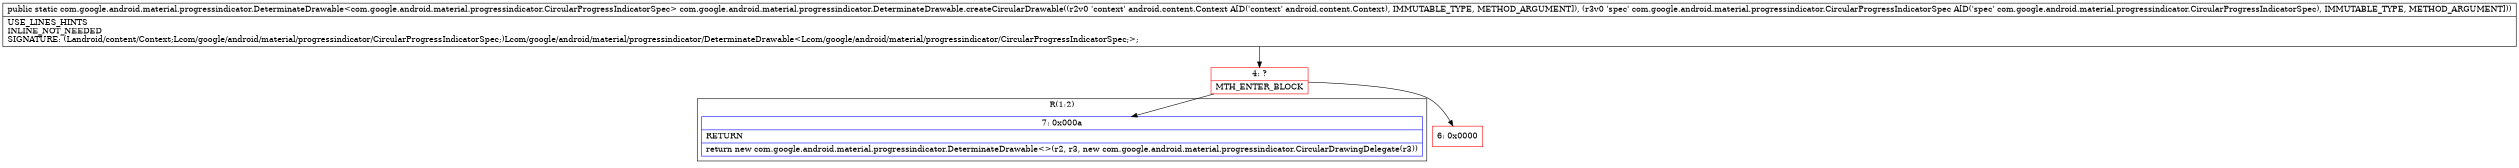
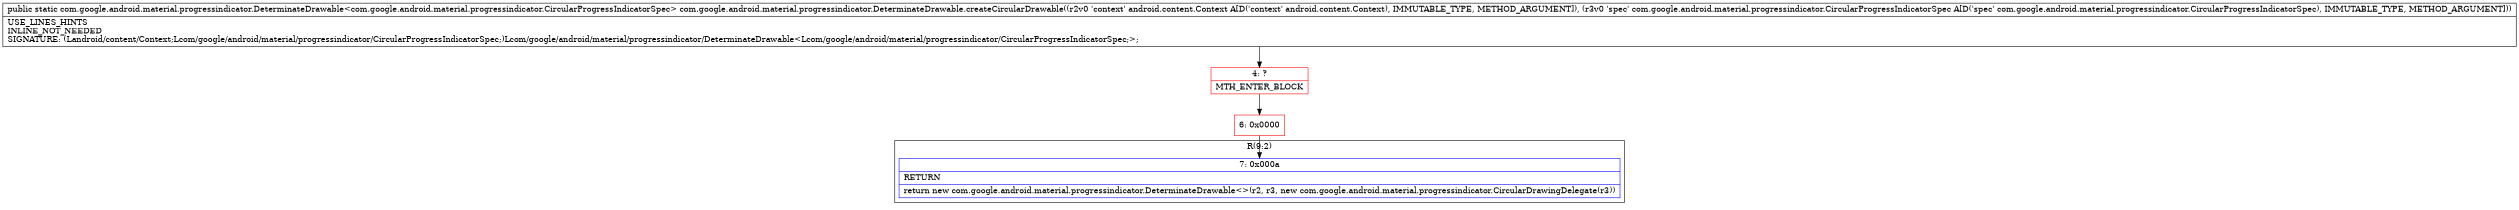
cluster "R(1:2)": label "R(1:2)" -> "R(9:2)"
edge "4: ?" -> "7: 0x000a": now "6: 0x0000" -> "7: 0x000a"
